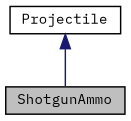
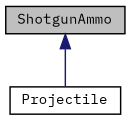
edge "ShotgunAmmo" -> "Projectile": reversed
